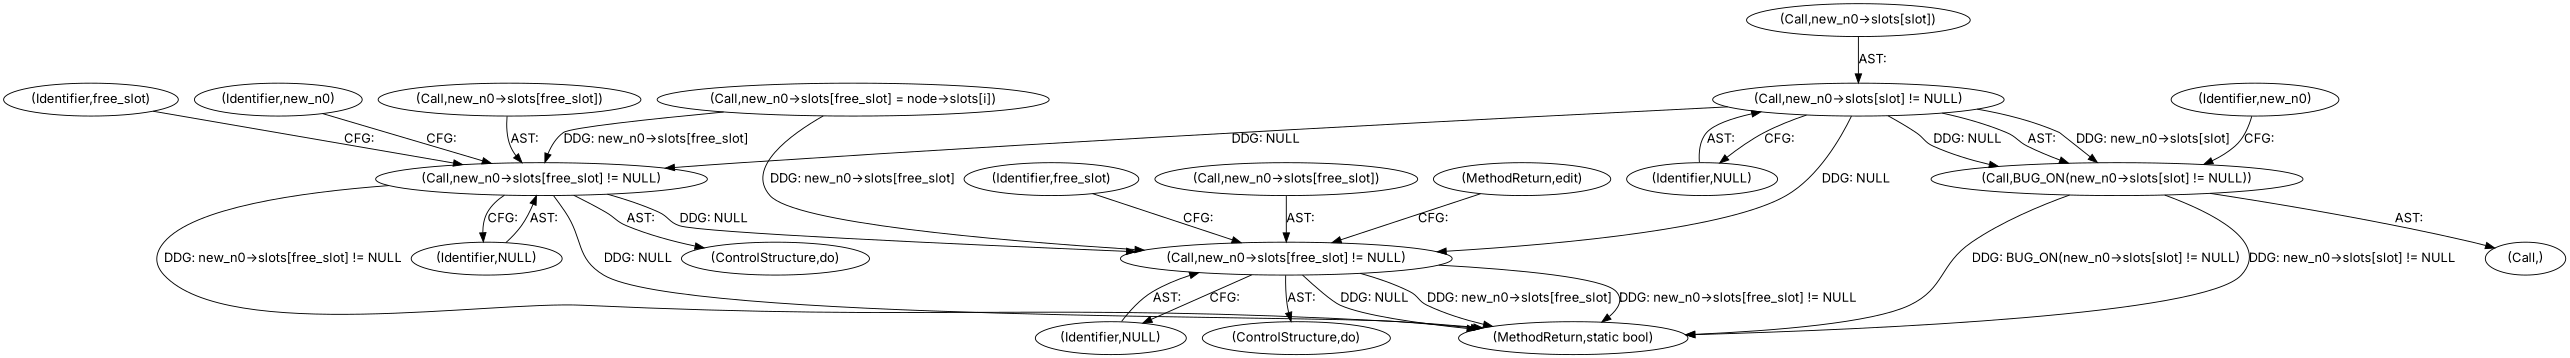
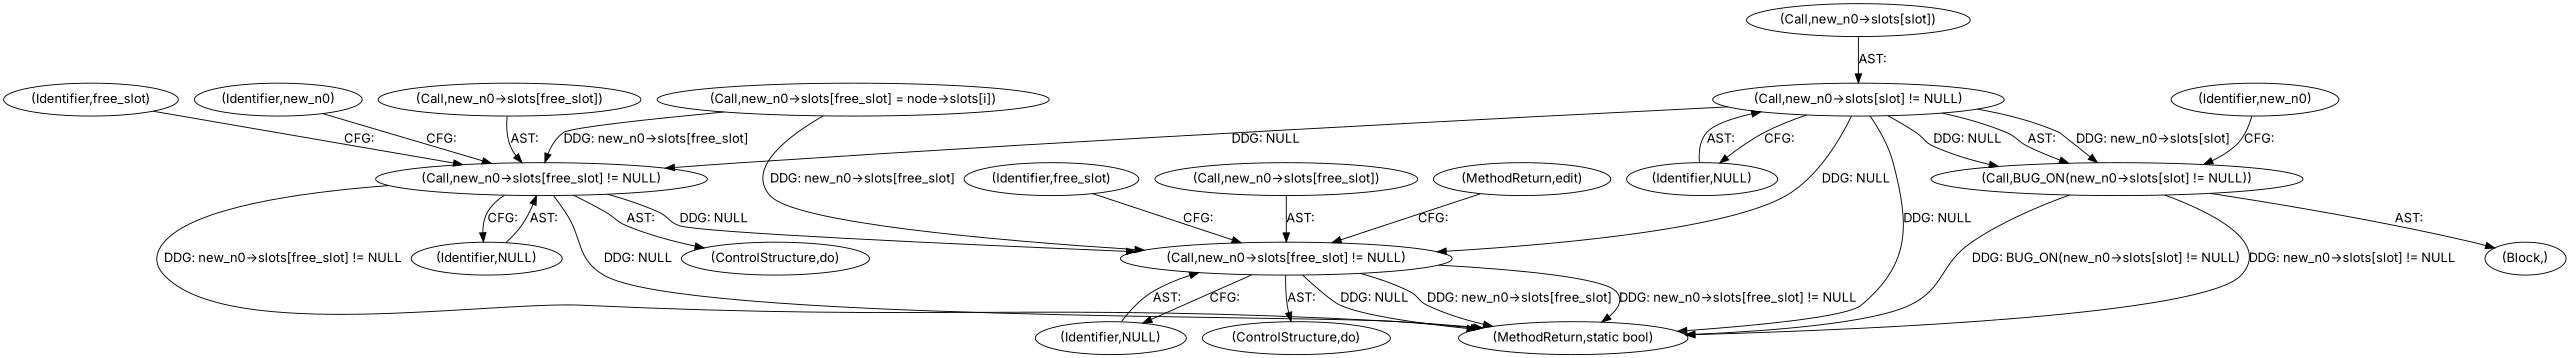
node "(Call,)": label "(Call,)" -> "(Block,)"
edge "(Call,new_n0->slots[slot] != NULL)" -> "(MethodReturn,static bool)": added, label "DDG: NULL"
